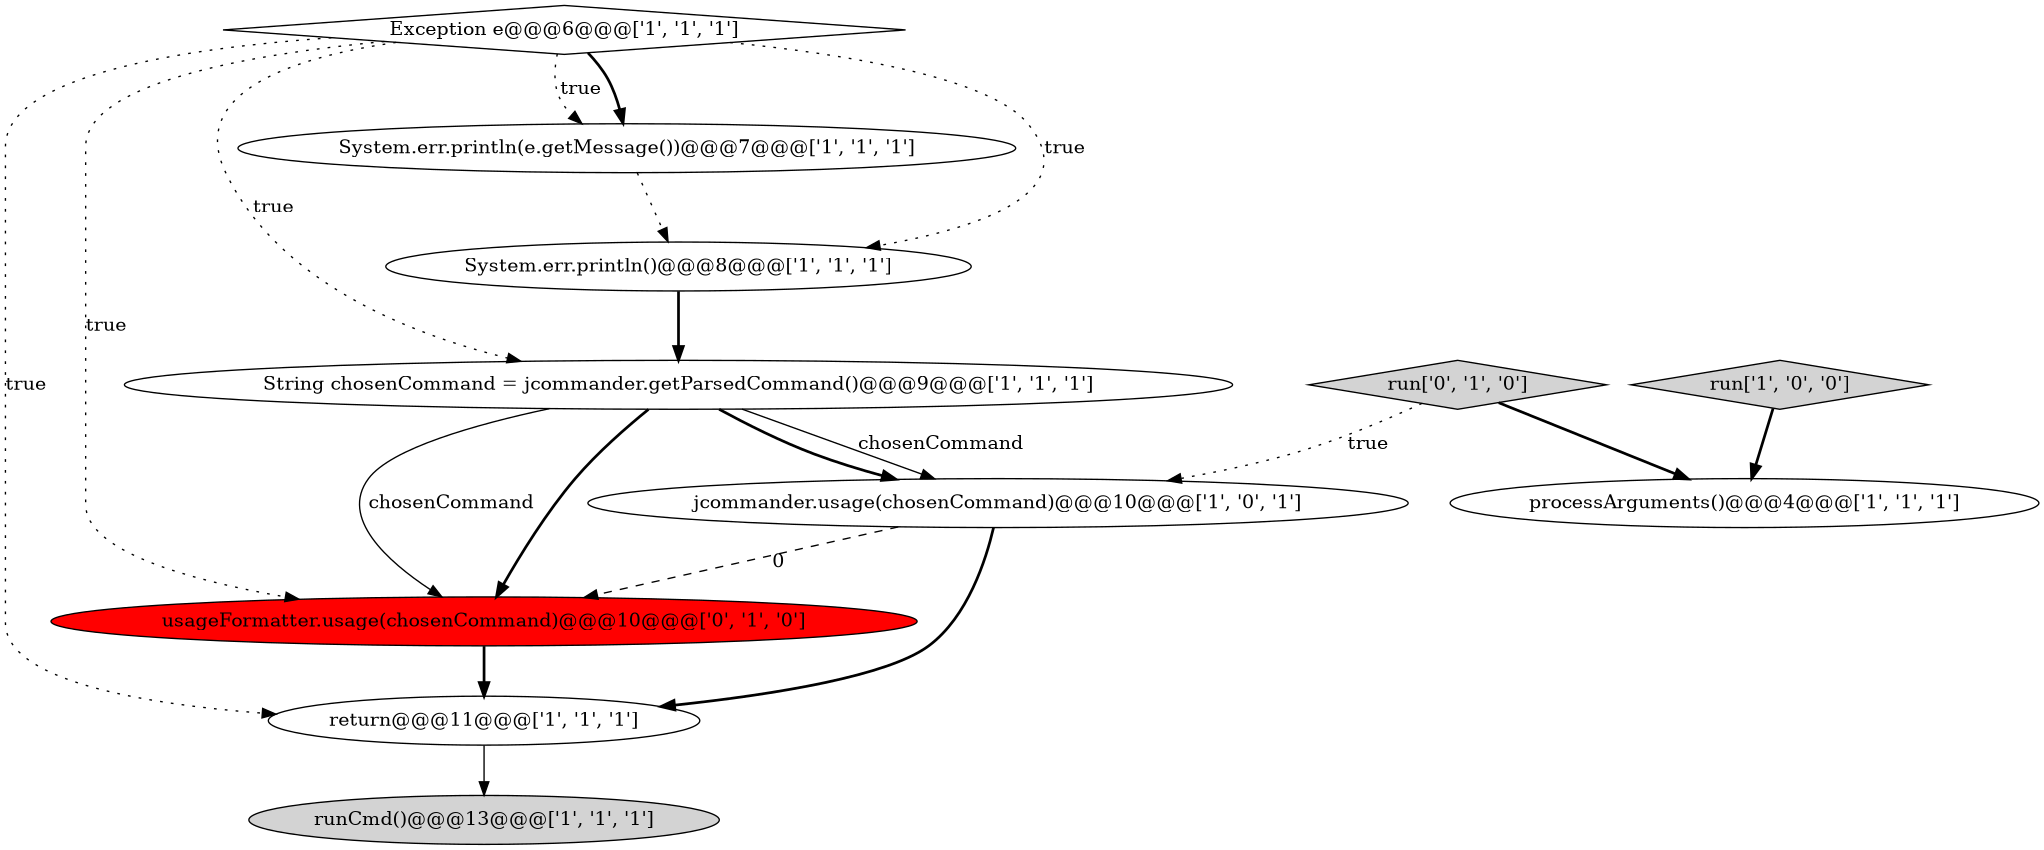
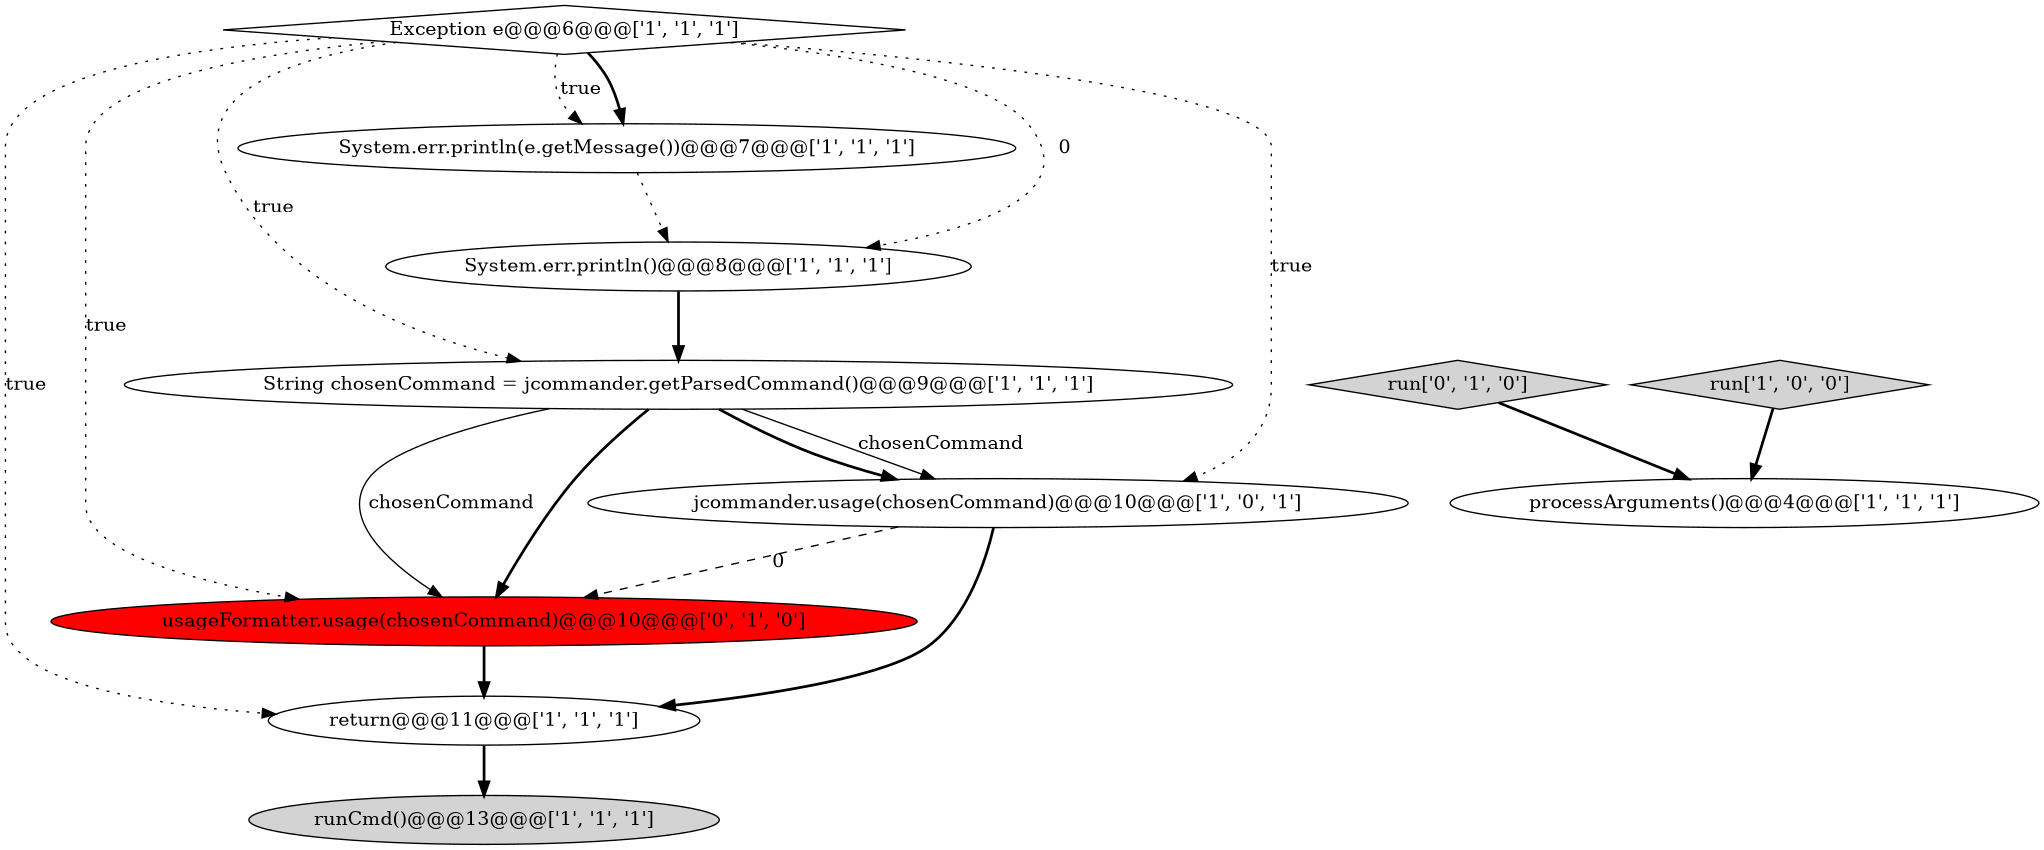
edge "Exception e@@@6@@@['1', '1', '1']" -> "System.err.println()@@@8@@@['1', '1', '1']": label "true" -> "0"
edge "run['0', '1', '0']" -> "jcommander.usage(chosenCommand)@@@10@@@['1', '0', '1']": now "Exception e@@@6@@@['1', '1', '1']" -> "jcommander.usage(chosenCommand)@@@10@@@['1', '0', '1']"
edge "return@@@11@@@['1', '1', '1']" -> "runCmd()@@@13@@@['1', '1', '1']": style solid -> bold
